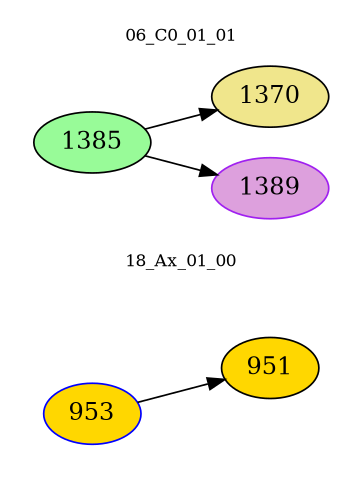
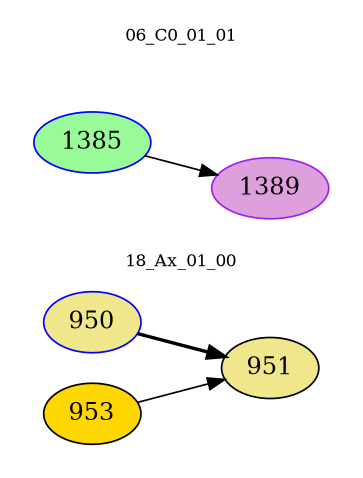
node "1370": removed
node "1385": color black -> blue
node "950": added
node "951": fillcolor gold -> khaki
node "953": color blue -> black
